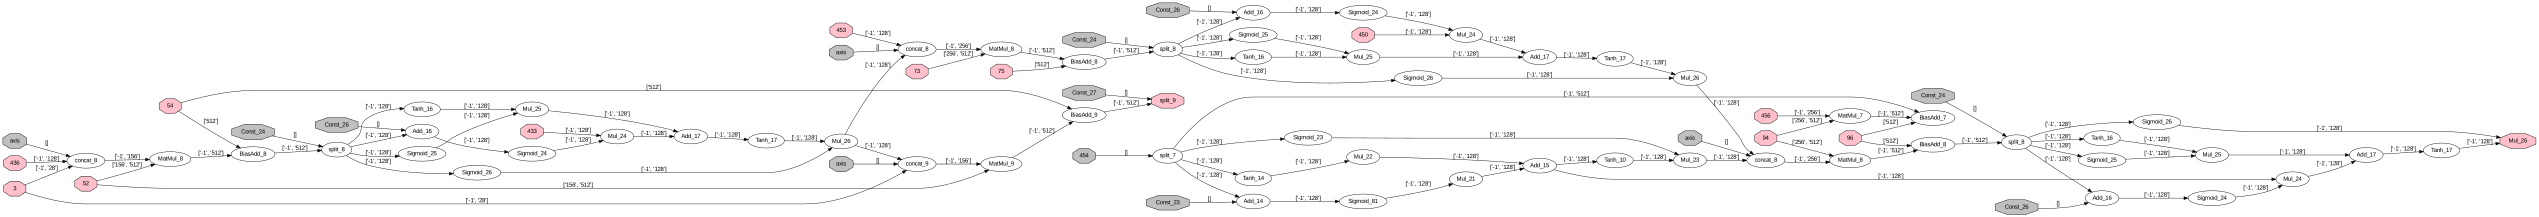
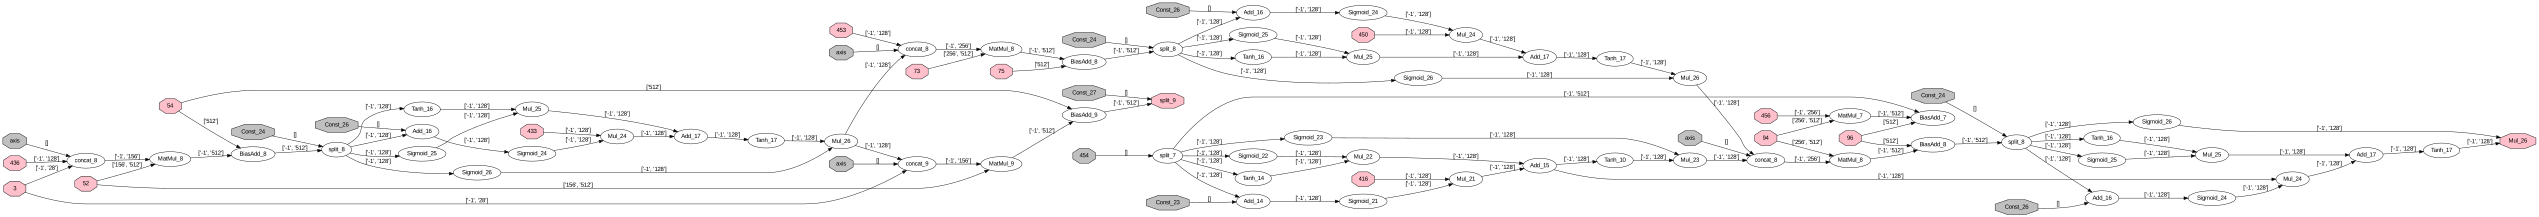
node "Sigmoid_22": added
node "416": added
node "Sigmoid_81": label "Sigmoid_81" -> "Sigmoid_21"
